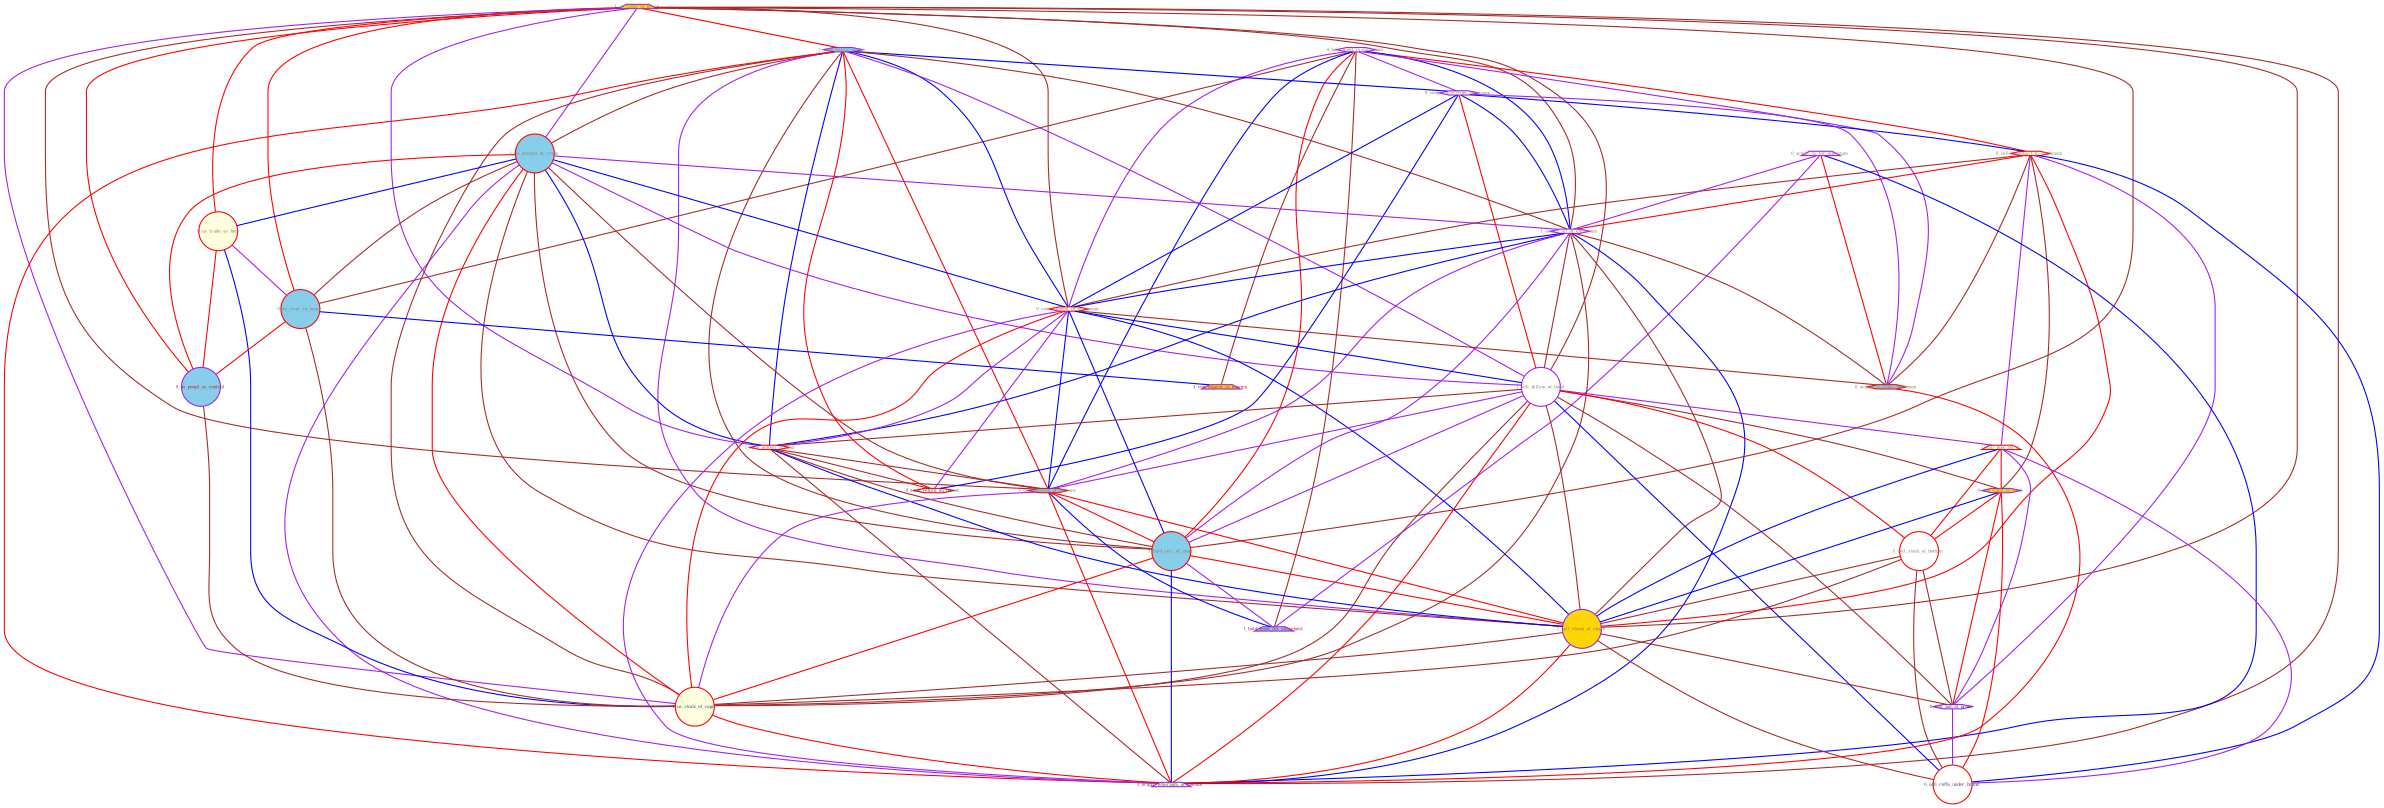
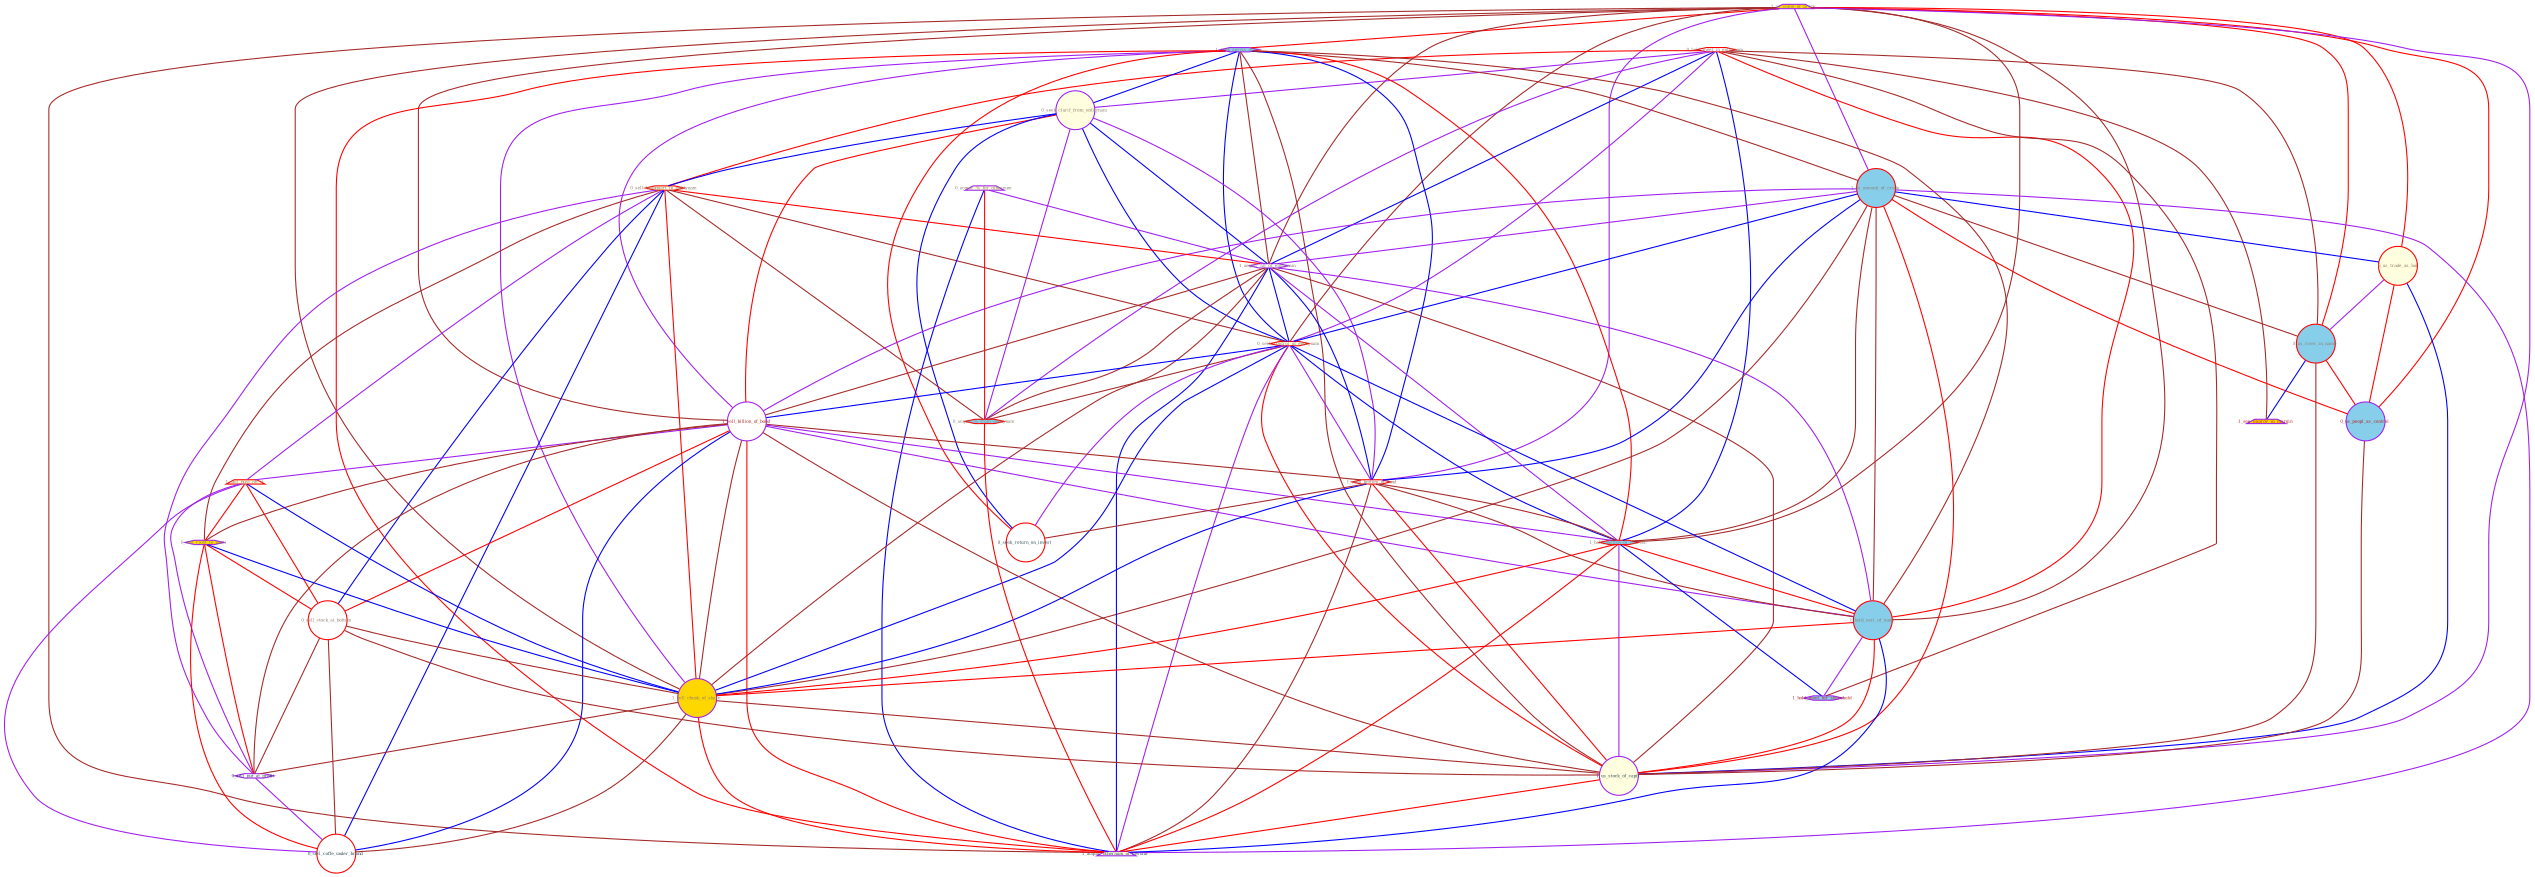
node "0_hold_meet_in_entitynam": color purple -> red
node "0_seek_clarif_from_entitynam": shape hexagon -> circle
node "0_us_trade_as_boi": label "0_us_trade_as_boi" -> "6_us_trade_as_boi"
edge "0_seek_clarif_from_entitynam" -- "1_seek_bottom_of_fund": added
node "1_sell_billion_of_bond": fontcolor #8b7d6b -> #b22222
edge "0_sell_headquart_to_entitynam" -- "0_sell_stock_at_bottom": added
edge "0_acquir_%_for_othernum" -- "1_hold_meet_for_sharehold": removed
node "0_seek_return_on_invest": shape hexagon -> circle
edge "1_seek_bottom_of_fund" -- "1_us_stock_of_capit": added
node "1_hold_meet_for_sharehold": shape trapezium -> hexagon
node "1_us_stock_of_capit": color red -> purple
